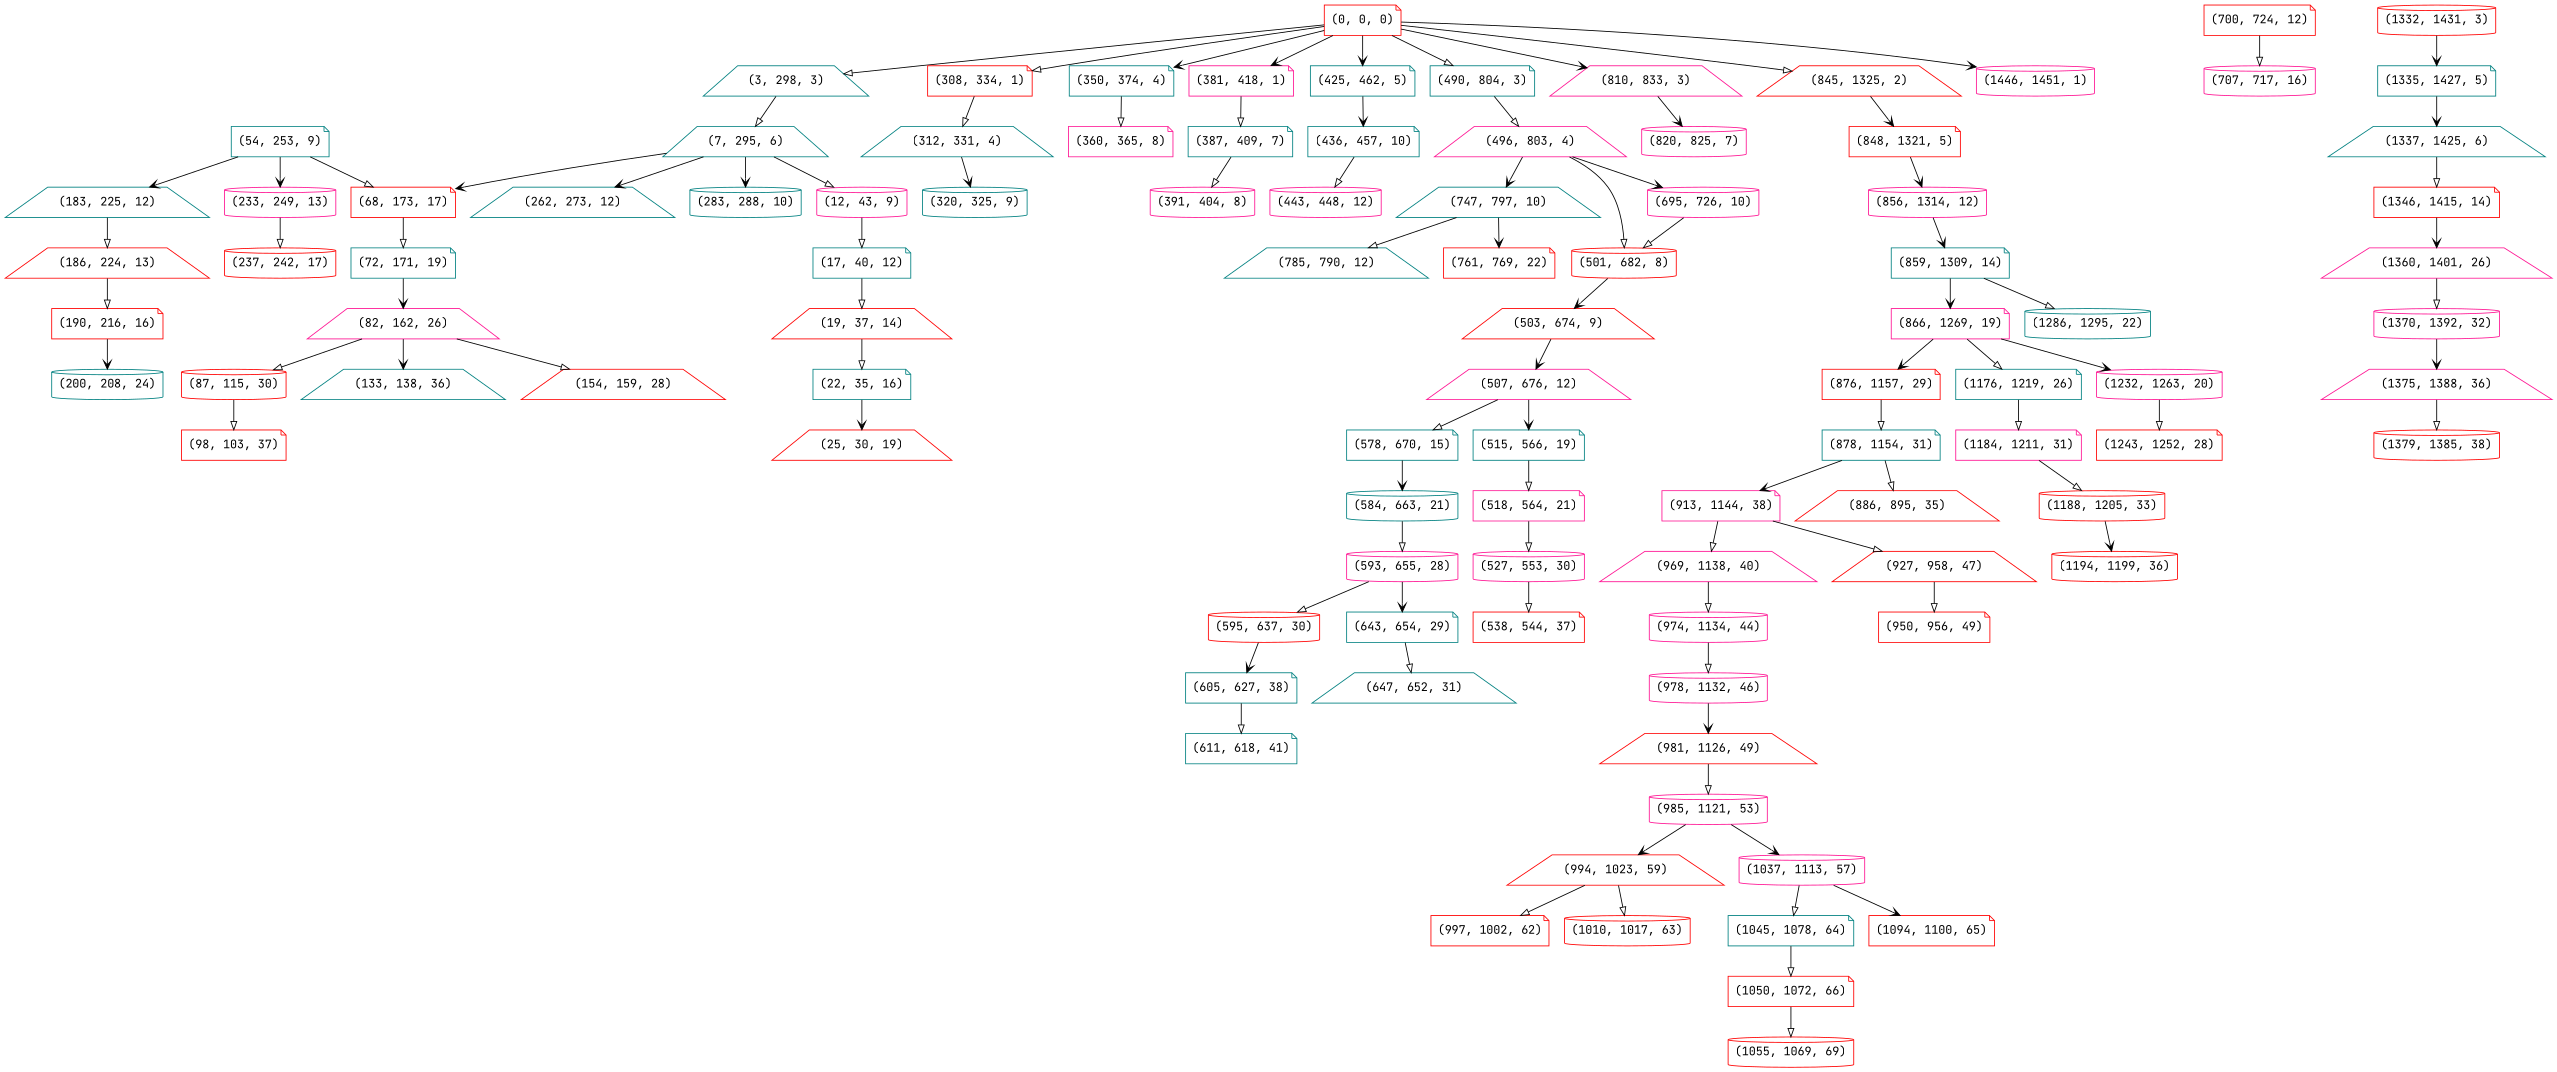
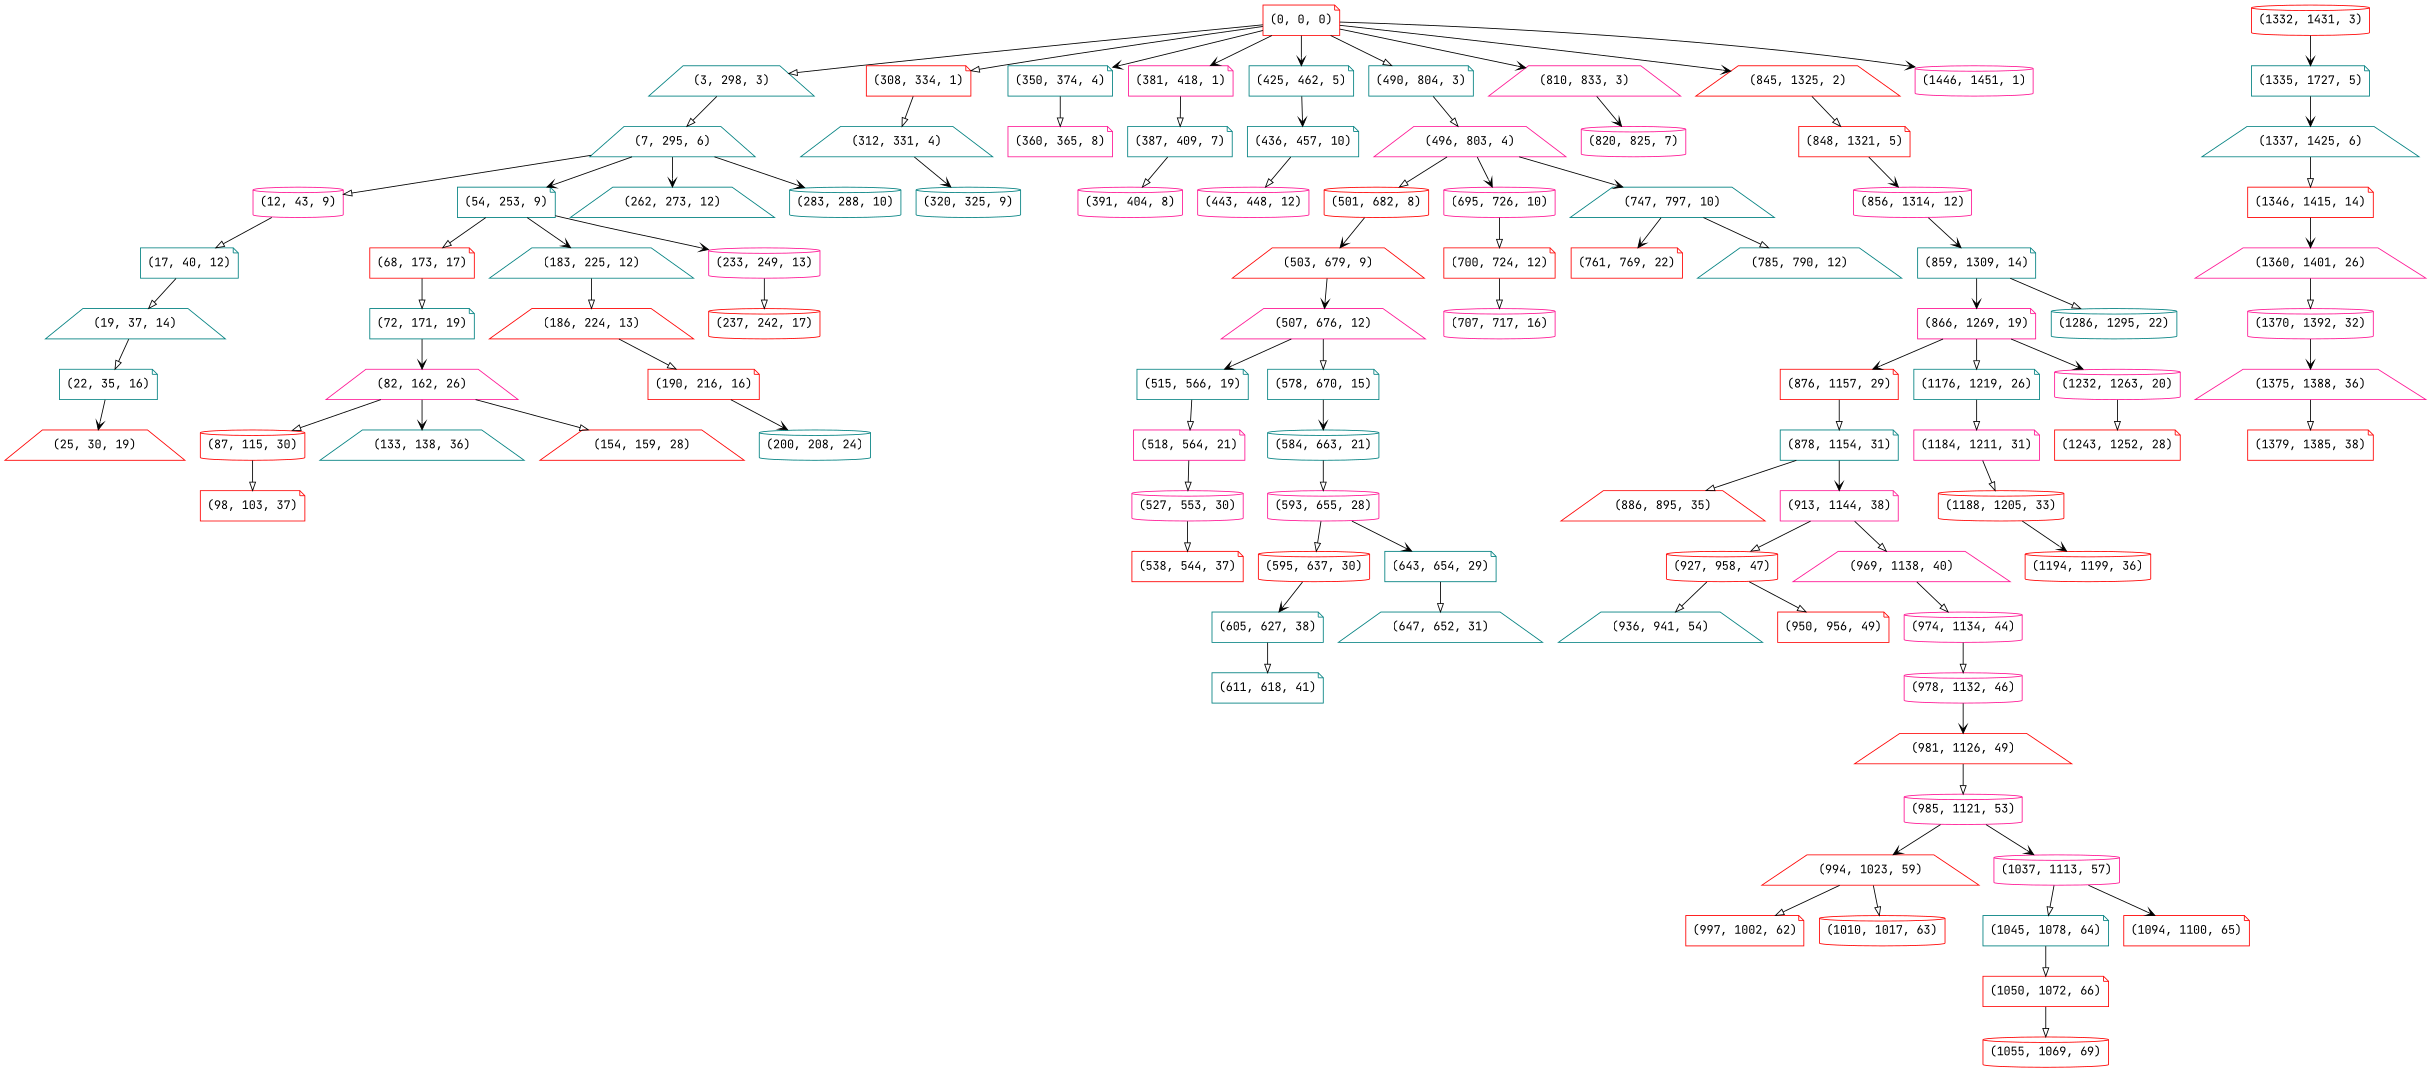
edge "(0, 0, 0)" -> "(845, 1325, 2)": arrowhead onormal -> vee
node "(1335, 1427, 5)": label "(1335, 1427, 5)" -> "(1335, 1727, 5)"
edge "(845, 1325, 2)" -> "(848, 1321, 5)": arrowhead vee -> onormal
edge "(7, 295, 6)" -> "(68, 173, 17)": now "(7, 295, 6)" -> "(54, 253, 9)"
edge "(695, 726, 10)" -> "(501, 682, 8)": now "(695, 726, 10)" -> "(700, 724, 12)"
node "(19, 37, 14)": color red -> teal
node "(503, 674, 9)": label "(503, 674, 9)" -> "(503, 679, 9)"
node "(1379, 1385, 38)": shape cylinder -> note
node "(927, 958, 47)": shape trapezium -> cylinder
node "(936, 941, 54)": added
